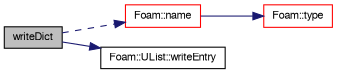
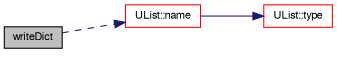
node "Foam::name": label "Foam::name" -> "UList::name"
node "Foam::type": label "Foam::type" -> "UList::type"
node "Foam::UList::writeEntry": removed
